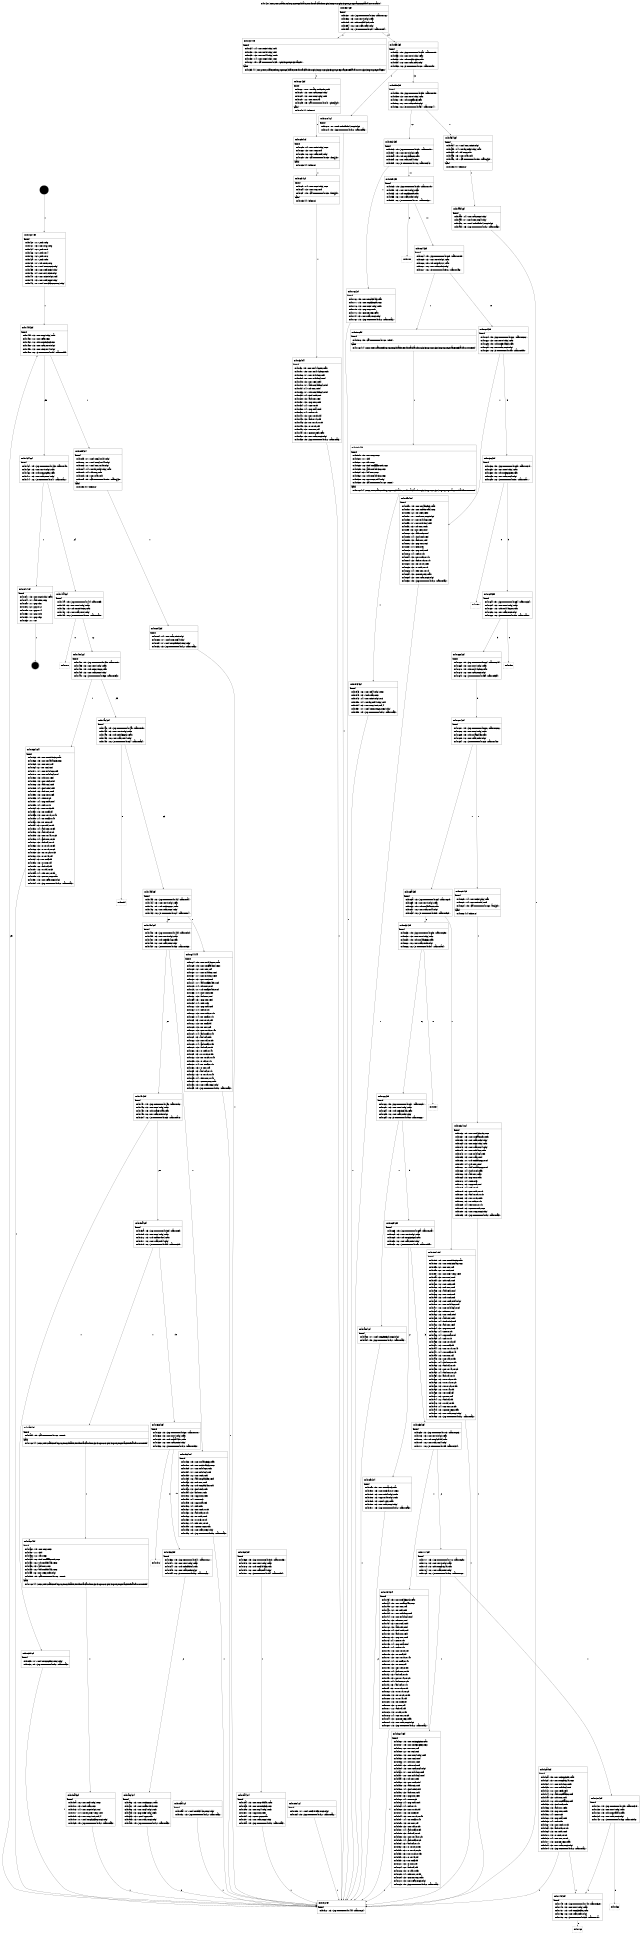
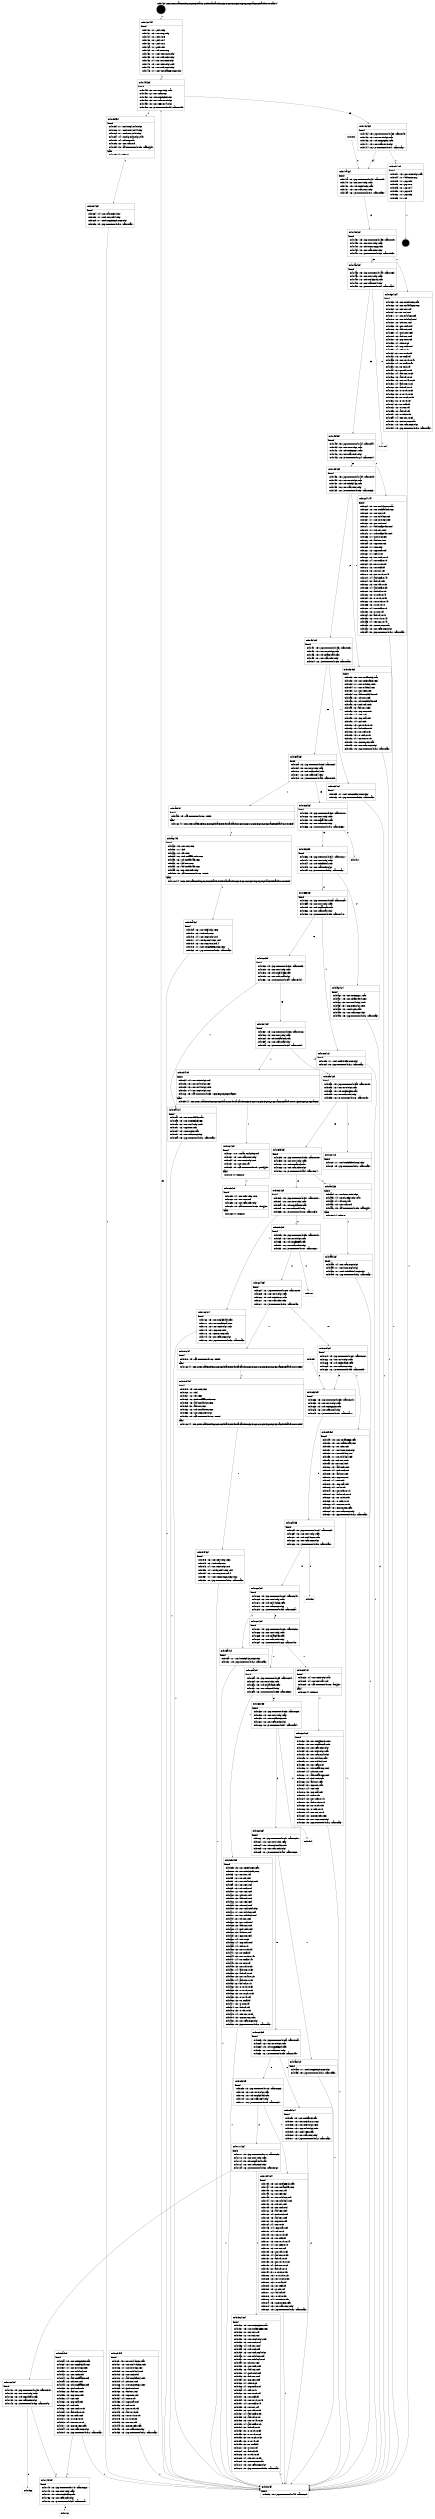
node "0x401cf0 [12]": removed
edge "0x401636 [25]" -> "0x401e91": reversed
edge "0x40147a [22]" -> "0x401e70": reversed
node "0x401555 [25]": added
edge "0x40156e [25]" -> "0x401587 [25]": added, label "15"
edge "0x401c18 [12]" -> "0x401f12 [5]": removed, label "1"
edge "0x401668 [25]" -> "0x401d5a [12]": added, label "1"
